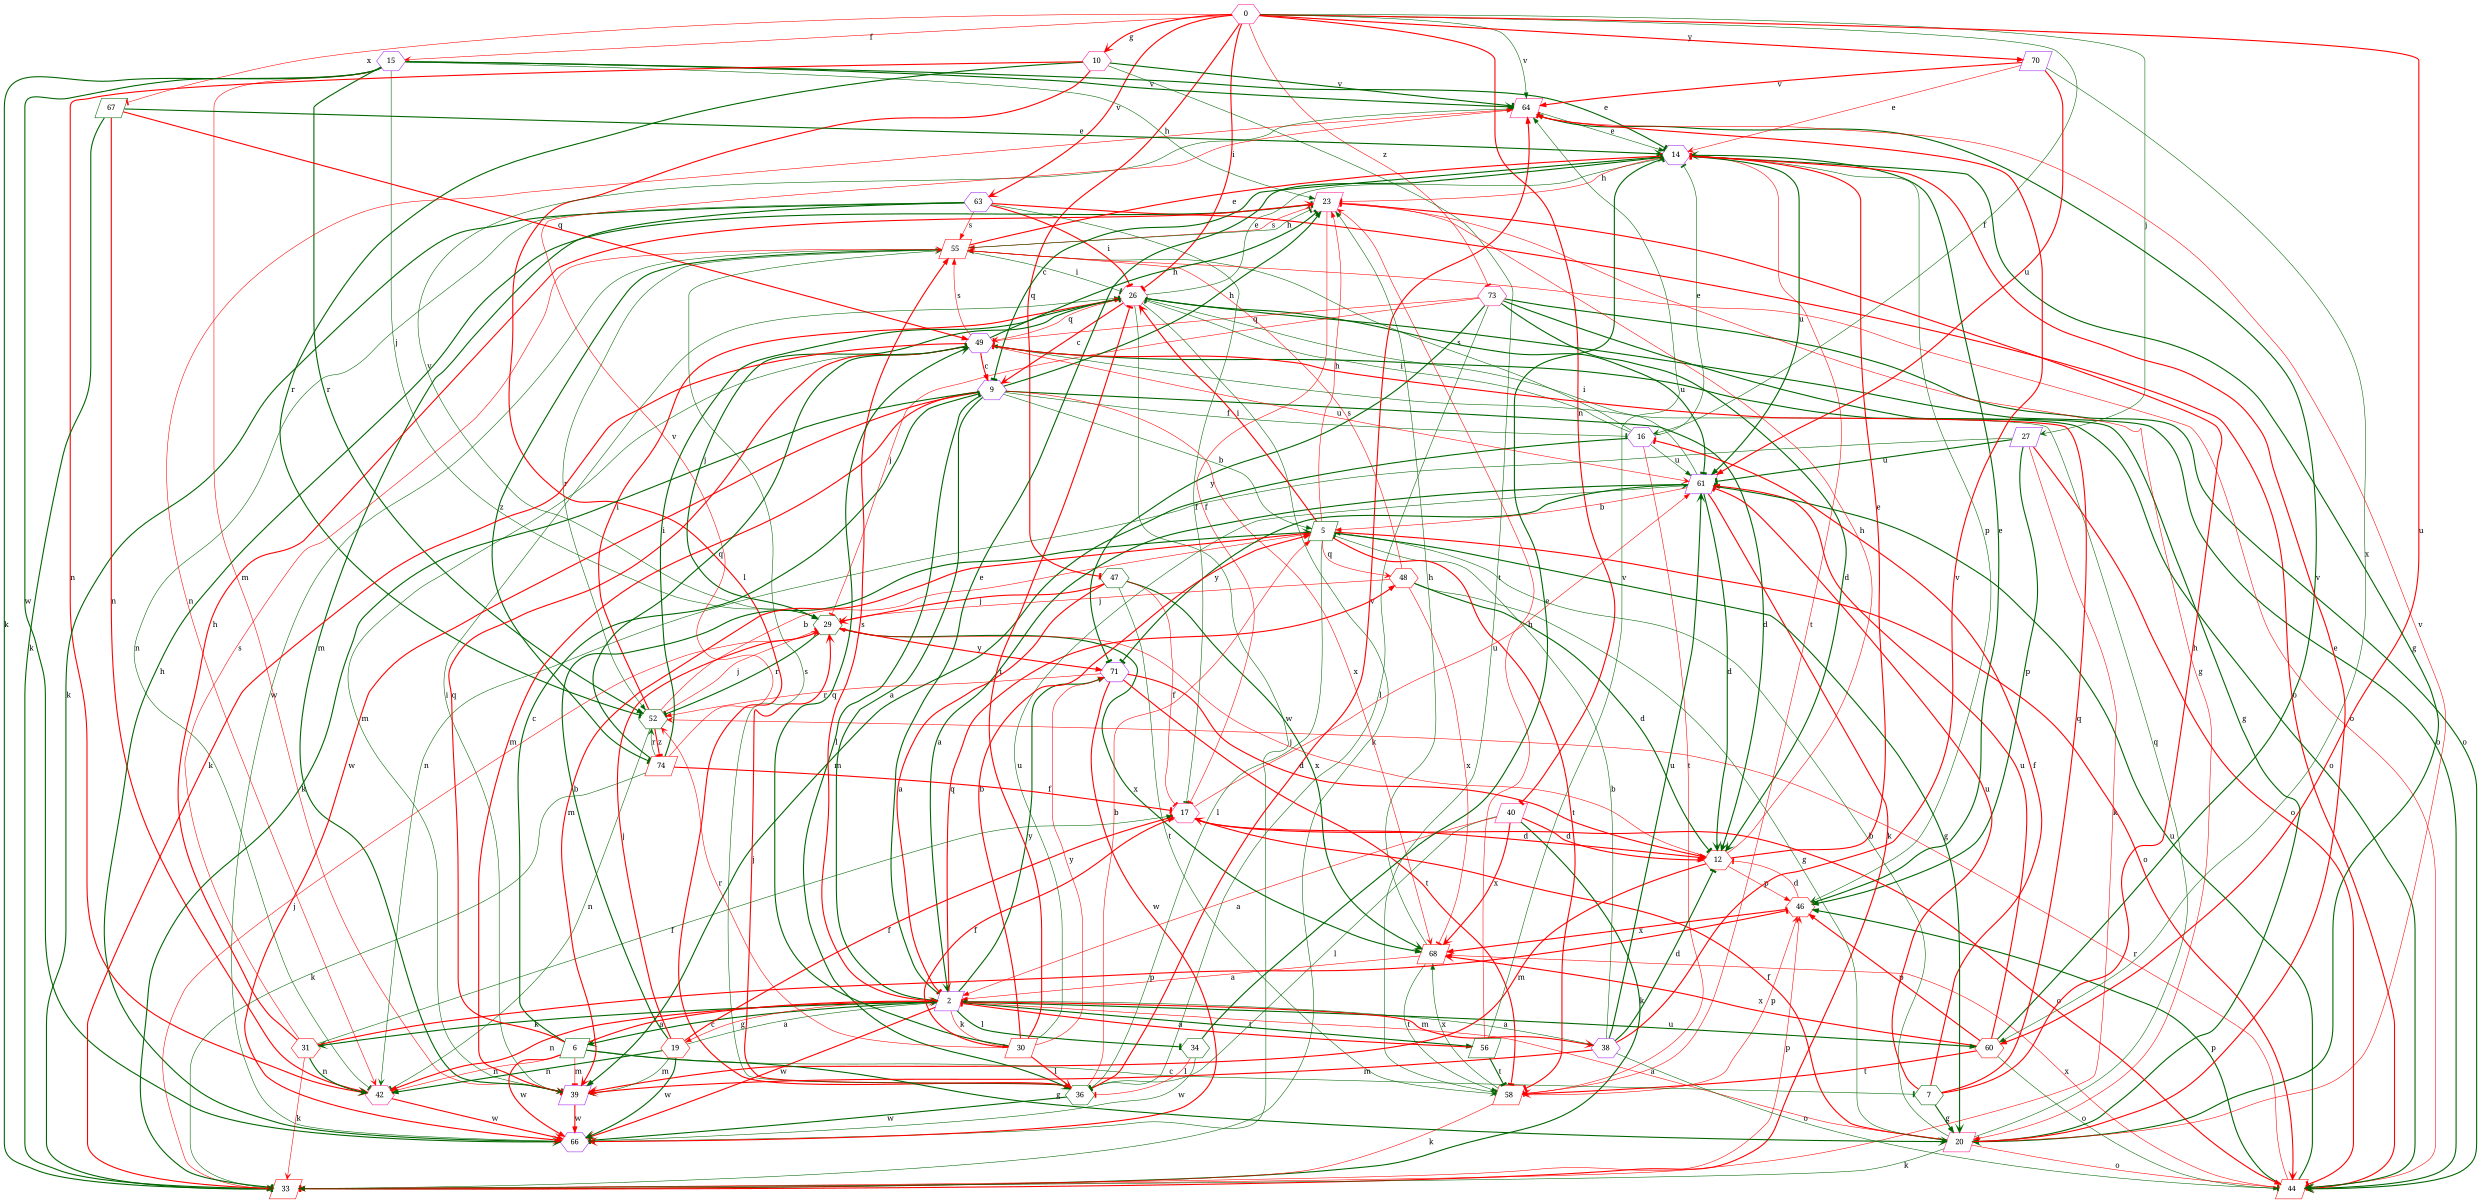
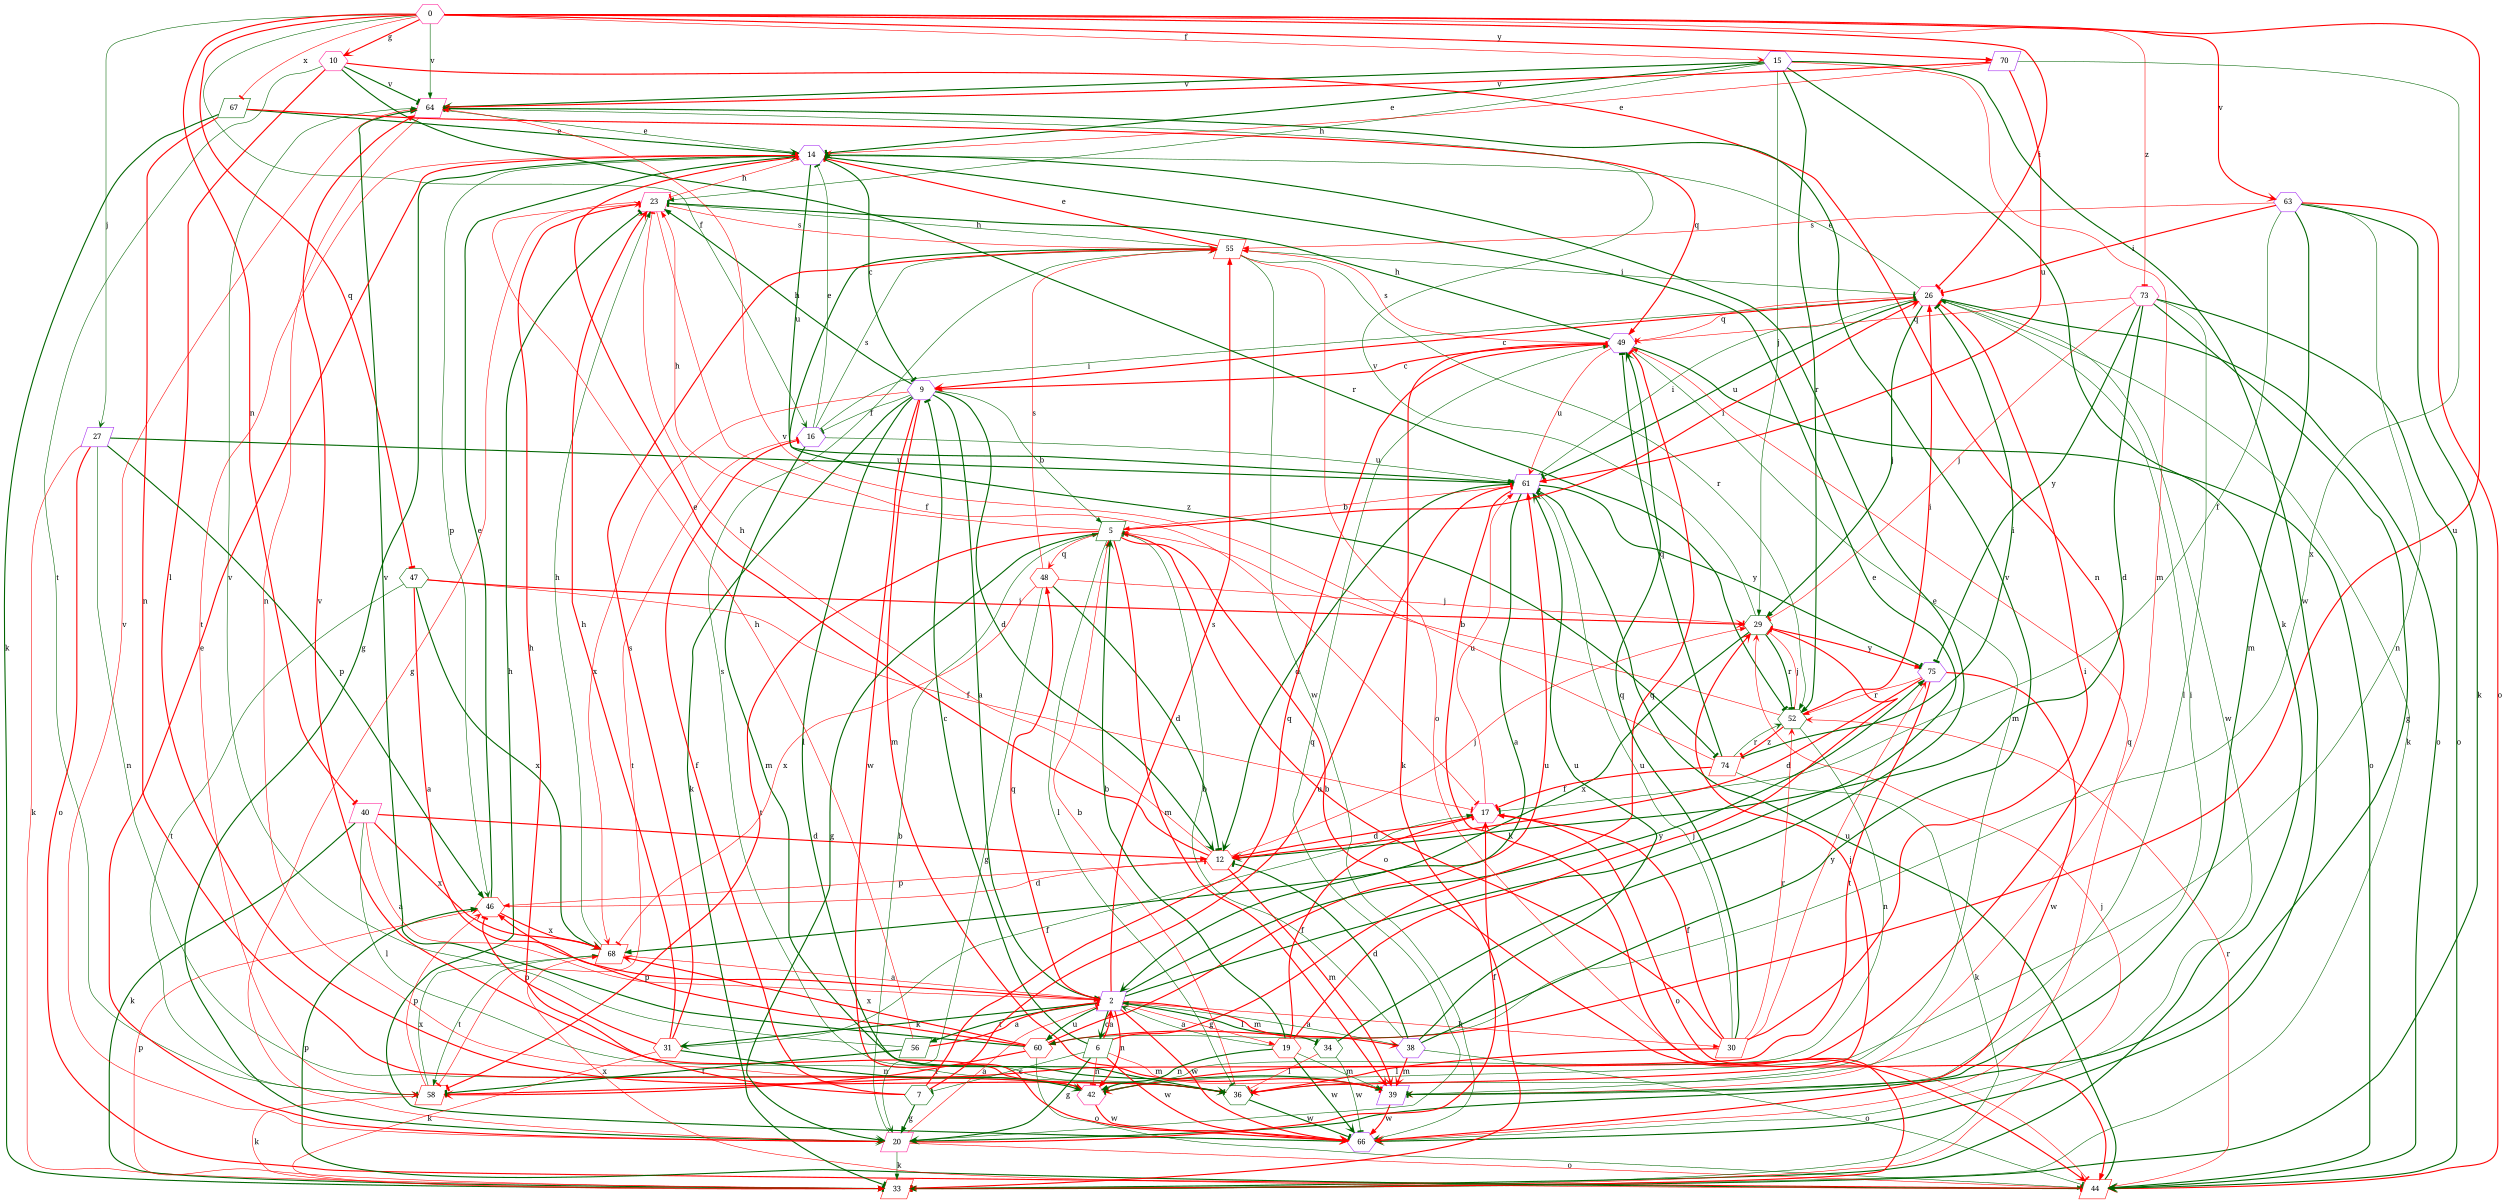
edge "38" -> "64": color red -> darkgreen
edge "31" -> "55": style solid -> bold
node "71": label "71" -> "75"
edge "66" -> "49": added, label "q"
